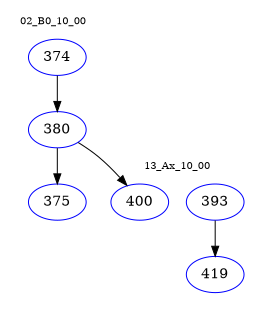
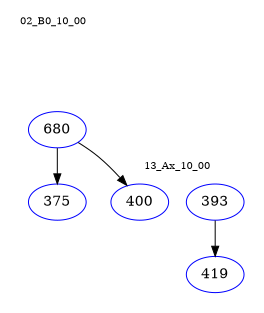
node "374": removed
node "380": label "380" -> "680"
